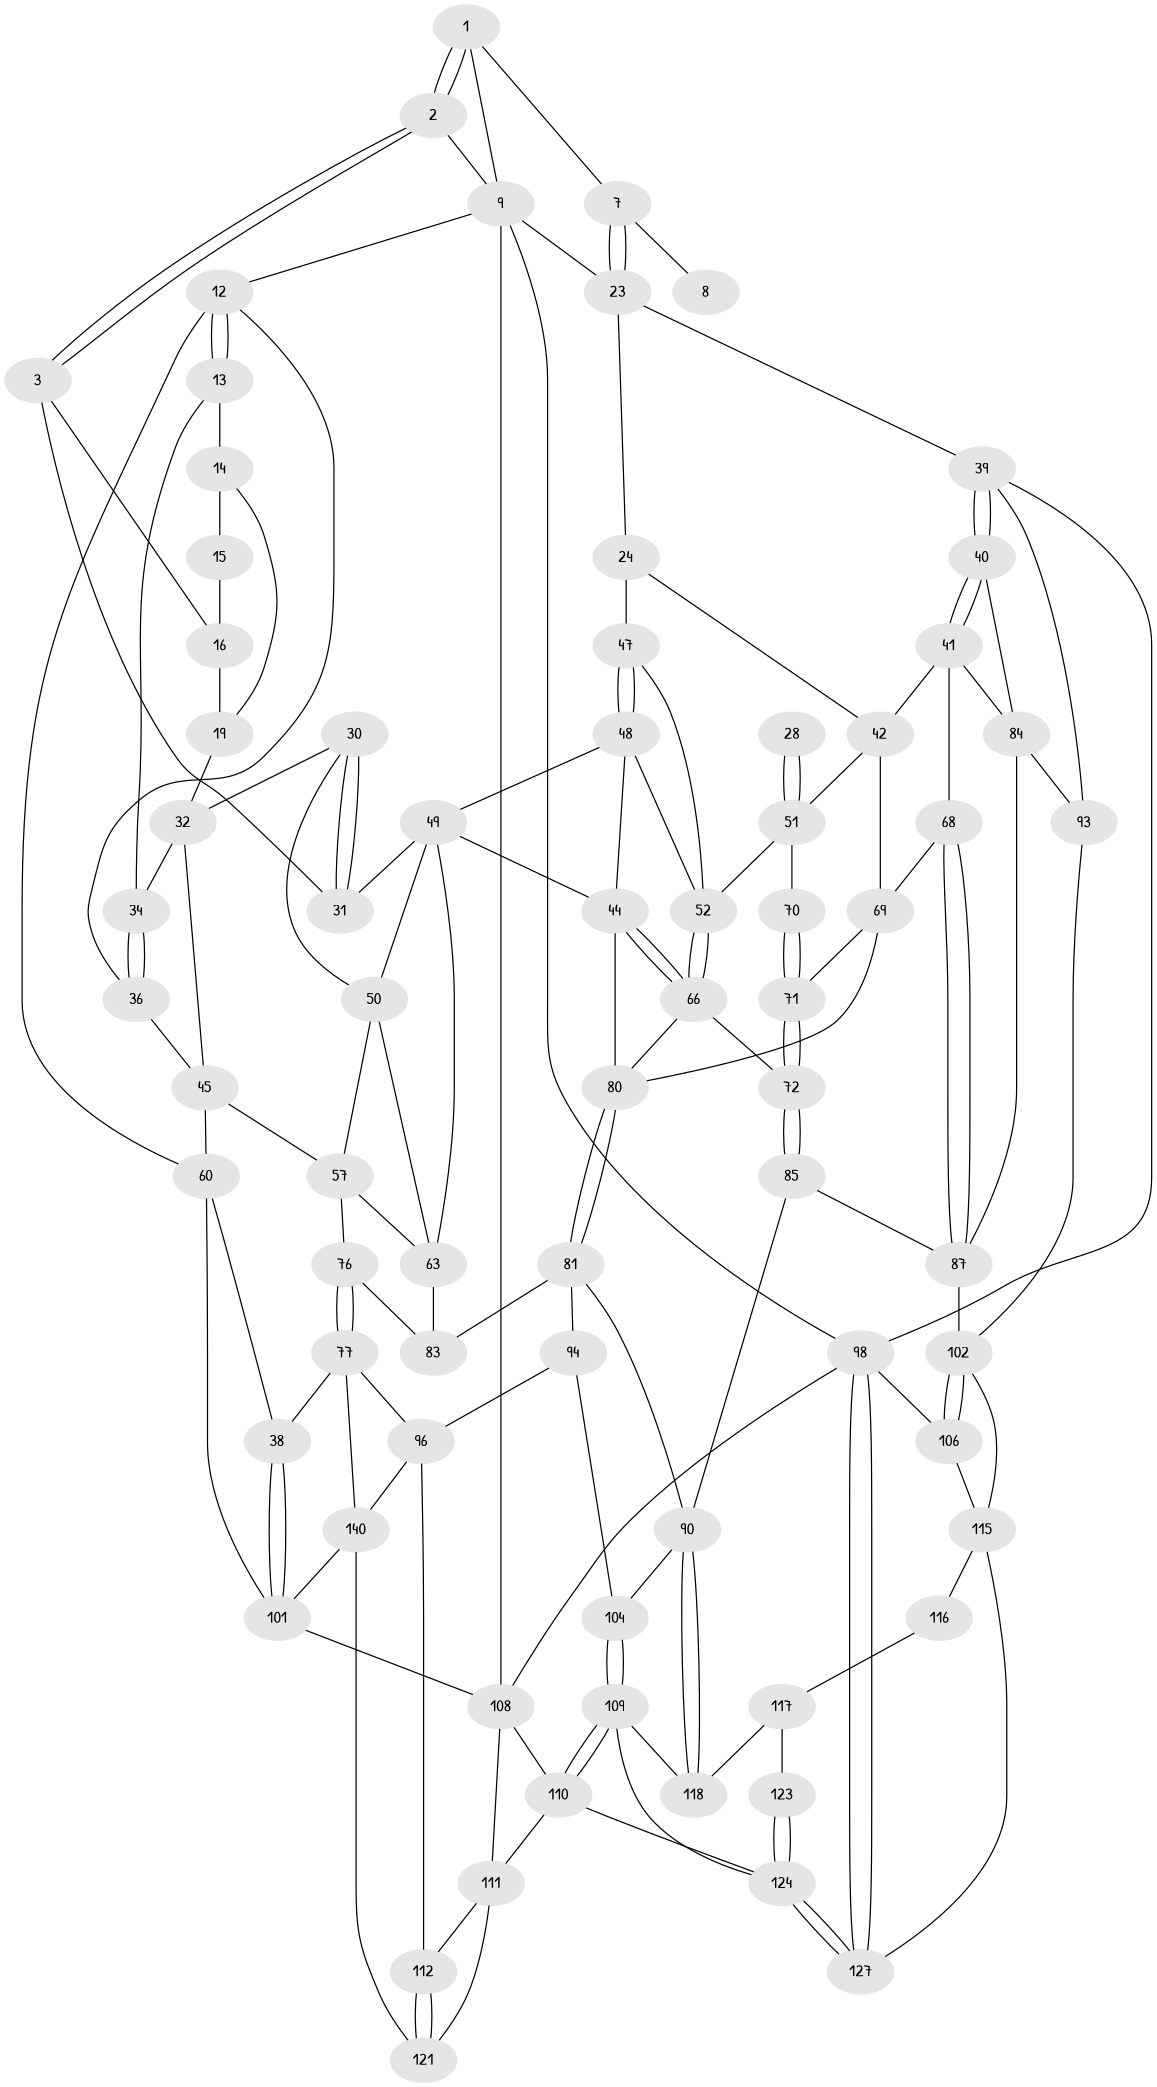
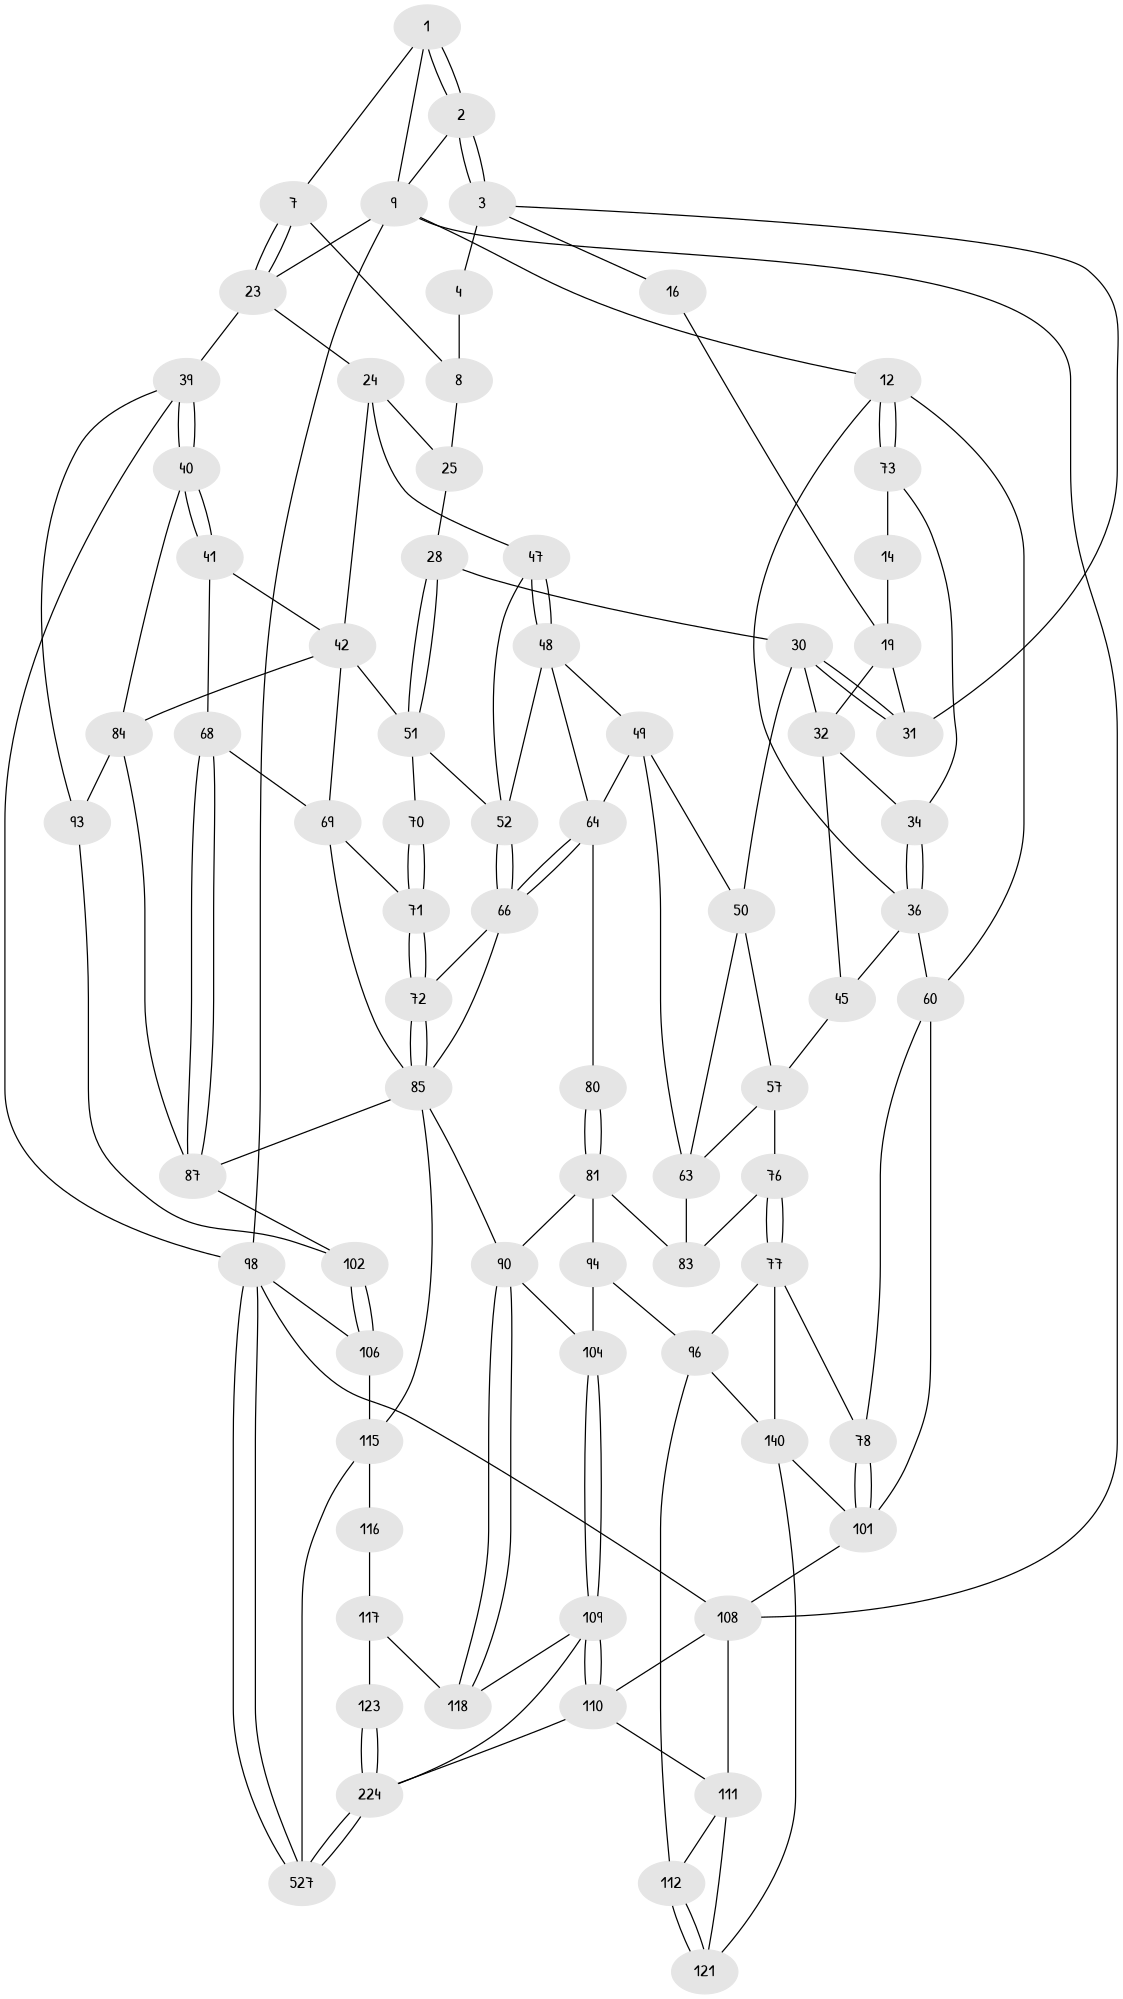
node "4": added
node "13": label "13" -> "73"
node "25": added
node "15": removed
edge "28" -- "30": added
edge "41" -- "84": now "42" -- "84"
edge "49" -- "31": now "19" -- "31"
node "44": label "44" -> "64"
edge "66" -- "80": now "66" -- "85"
edge "69" -- "80": now "69" -- "85"
edge "45" -- "60": now "36" -- "60"
edge "102" -- "115": now "85" -- "115"
node "38": label "38" -> "78"
node "124": label "124" -> "224"
node "127": label "127" -> "527"
